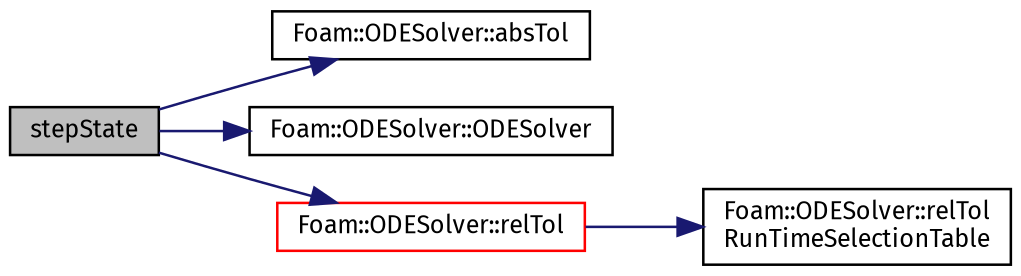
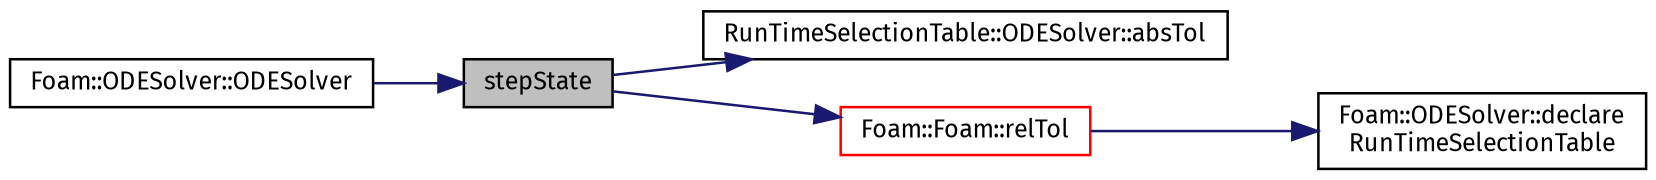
node "Foam::ODESolver::absTol": label "Foam::ODESolver::absTol" -> "RunTimeSelectionTable::ODESolver::absTol"
edge "stepState" -> "Foam::ODESolver::ODESolver": reversed
node "Foam::ODESolver::relTol": label "Foam::ODESolver::relTol" -> "Foam::Foam::relTol"
node "Foam::ODESolver::relTol RunTimeSelectionTable": label "Foam::ODESolver::relTol RunTimeSelectionTable" -> "Foam::ODESolver::declare RunTimeSelectionTable"
